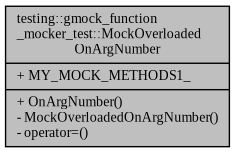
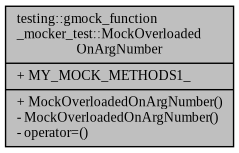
node "testing::gmock_function": text "+ OnArgNumber()" -> "+ MockOverloadedOnArgNumber()"
